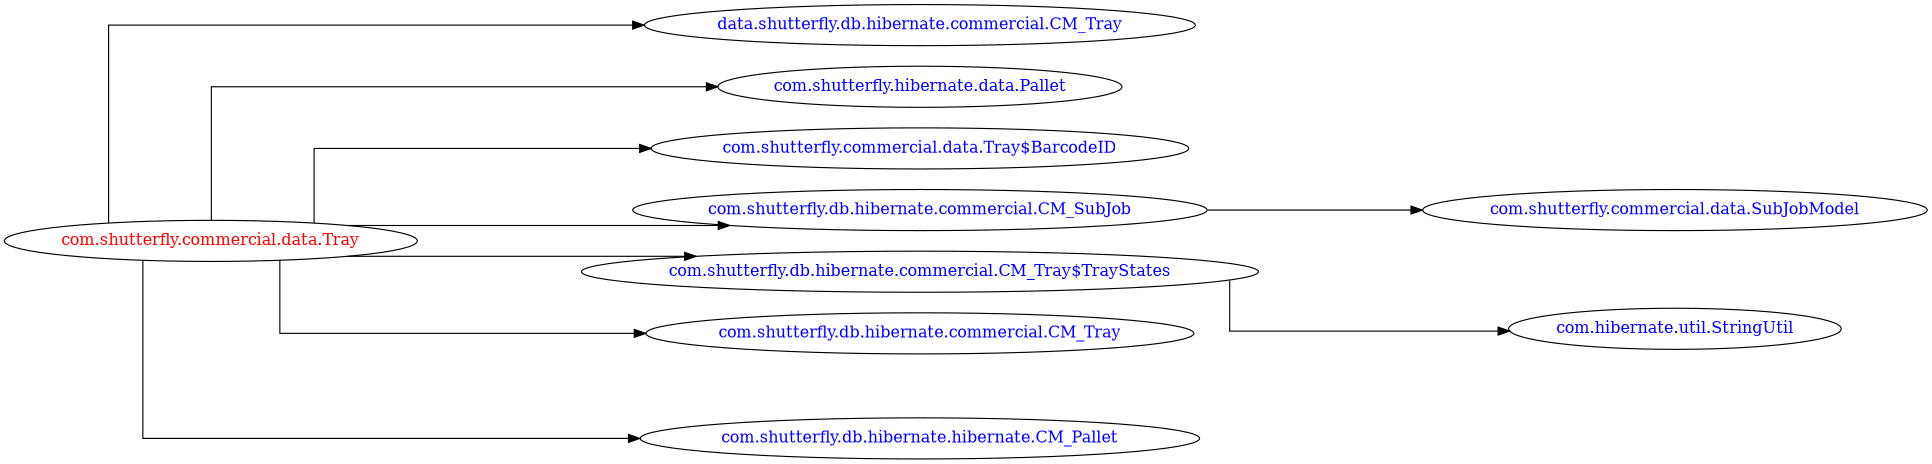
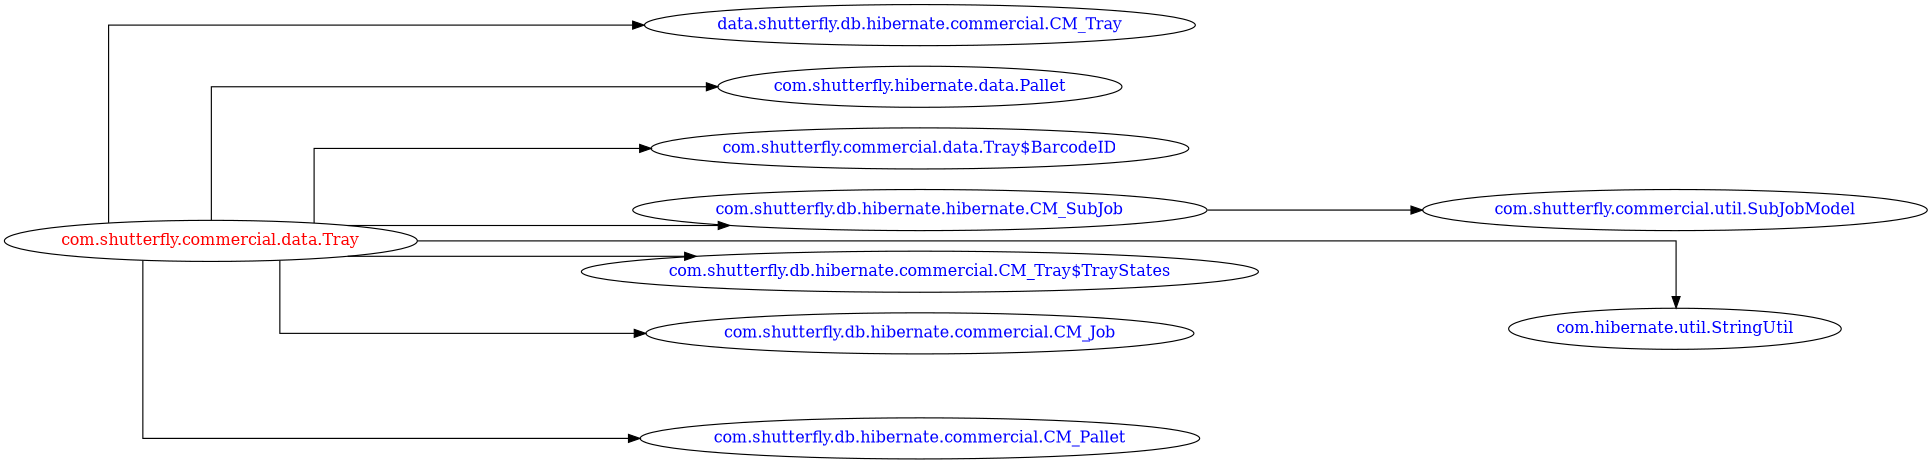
node "com.shutterfly.db.hibernate.commercial.CM_SubJob": label "com.shutterfly.db.hibernate.commercial.CM_SubJob" -> "com.shutterfly.db.hibernate.hibernate.CM_SubJob"
node "com.shutterfly.commercial.data.SubJobModel": label "com.shutterfly.commercial.data.SubJobModel" -> "com.shutterfly.commercial.util.SubJobModel"
edge "com.shutterfly.db.hibernate.commercial.CM_Tray$TrayStates" -> "com.hibernate.util.StringUtil": now "com.shutterfly.commercial.data.Tray" -> "com.hibernate.util.StringUtil"
node "com.shutterfly.db.hibernate.commercial.CM_Tray": label "com.shutterfly.db.hibernate.commercial.CM_Tray" -> "com.shutterfly.db.hibernate.commercial.CM_Job"
node "com.shutterfly.db.hibernate.hibernate.CM_Pallet": label "com.shutterfly.db.hibernate.hibernate.CM_Pallet" -> "com.shutterfly.db.hibernate.commercial.CM_Pallet"
